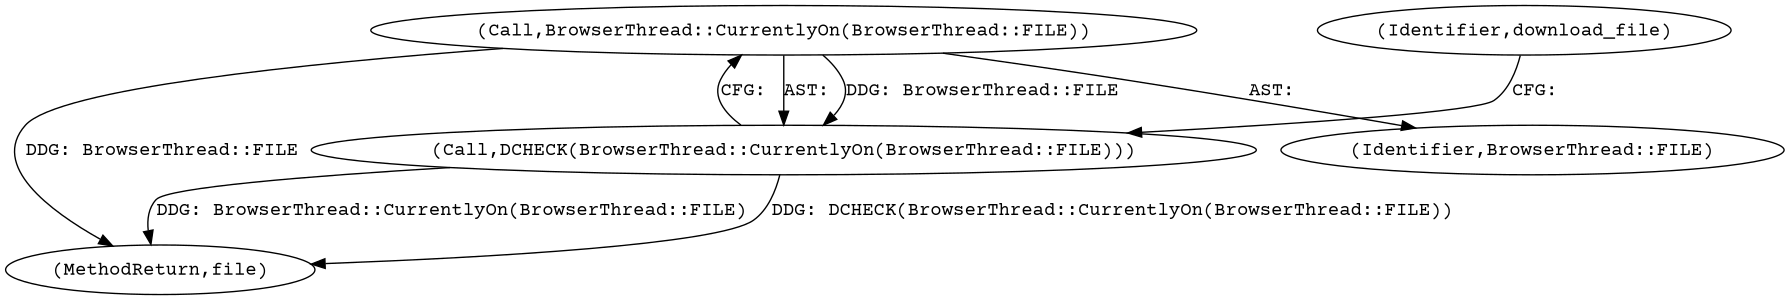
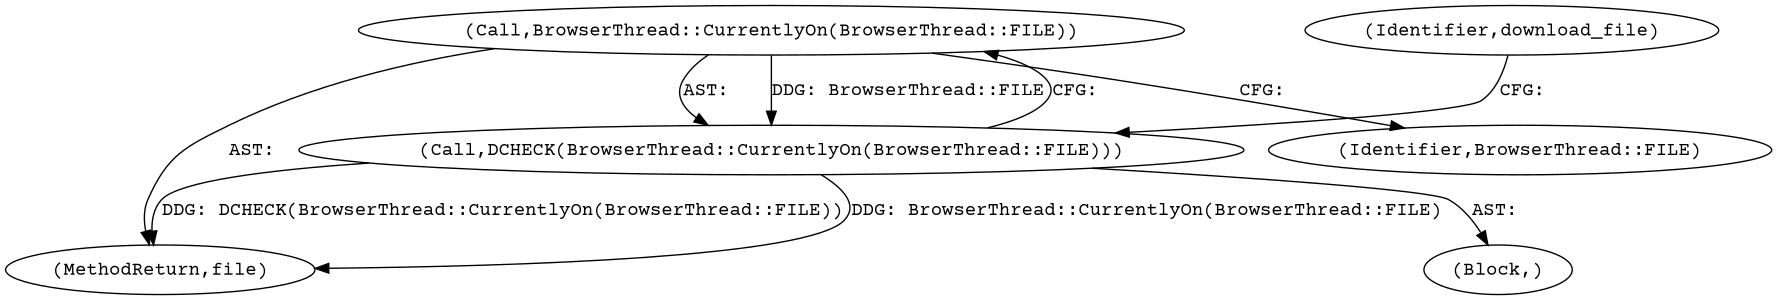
edge "(Call,BrowserThread::CurrentlyOn(BrowserThread::FILE))" -> "(Identifier,BrowserThread::FILE)": label "AST: " -> "CFG: "
edge "(Call,BrowserThread::CurrentlyOn(BrowserThread::FILE))" -> "(MethodReturn,file)": label "DDG: BrowserThread::FILE" -> "AST: "
node "(Block,)": added
